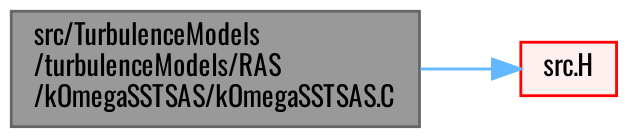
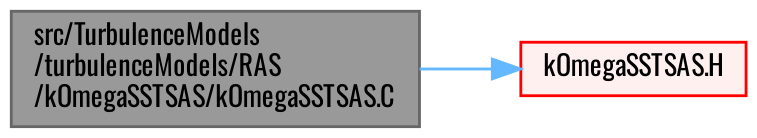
node "src.H": label "src.H" -> "kOmegaSSTSAS.H"
